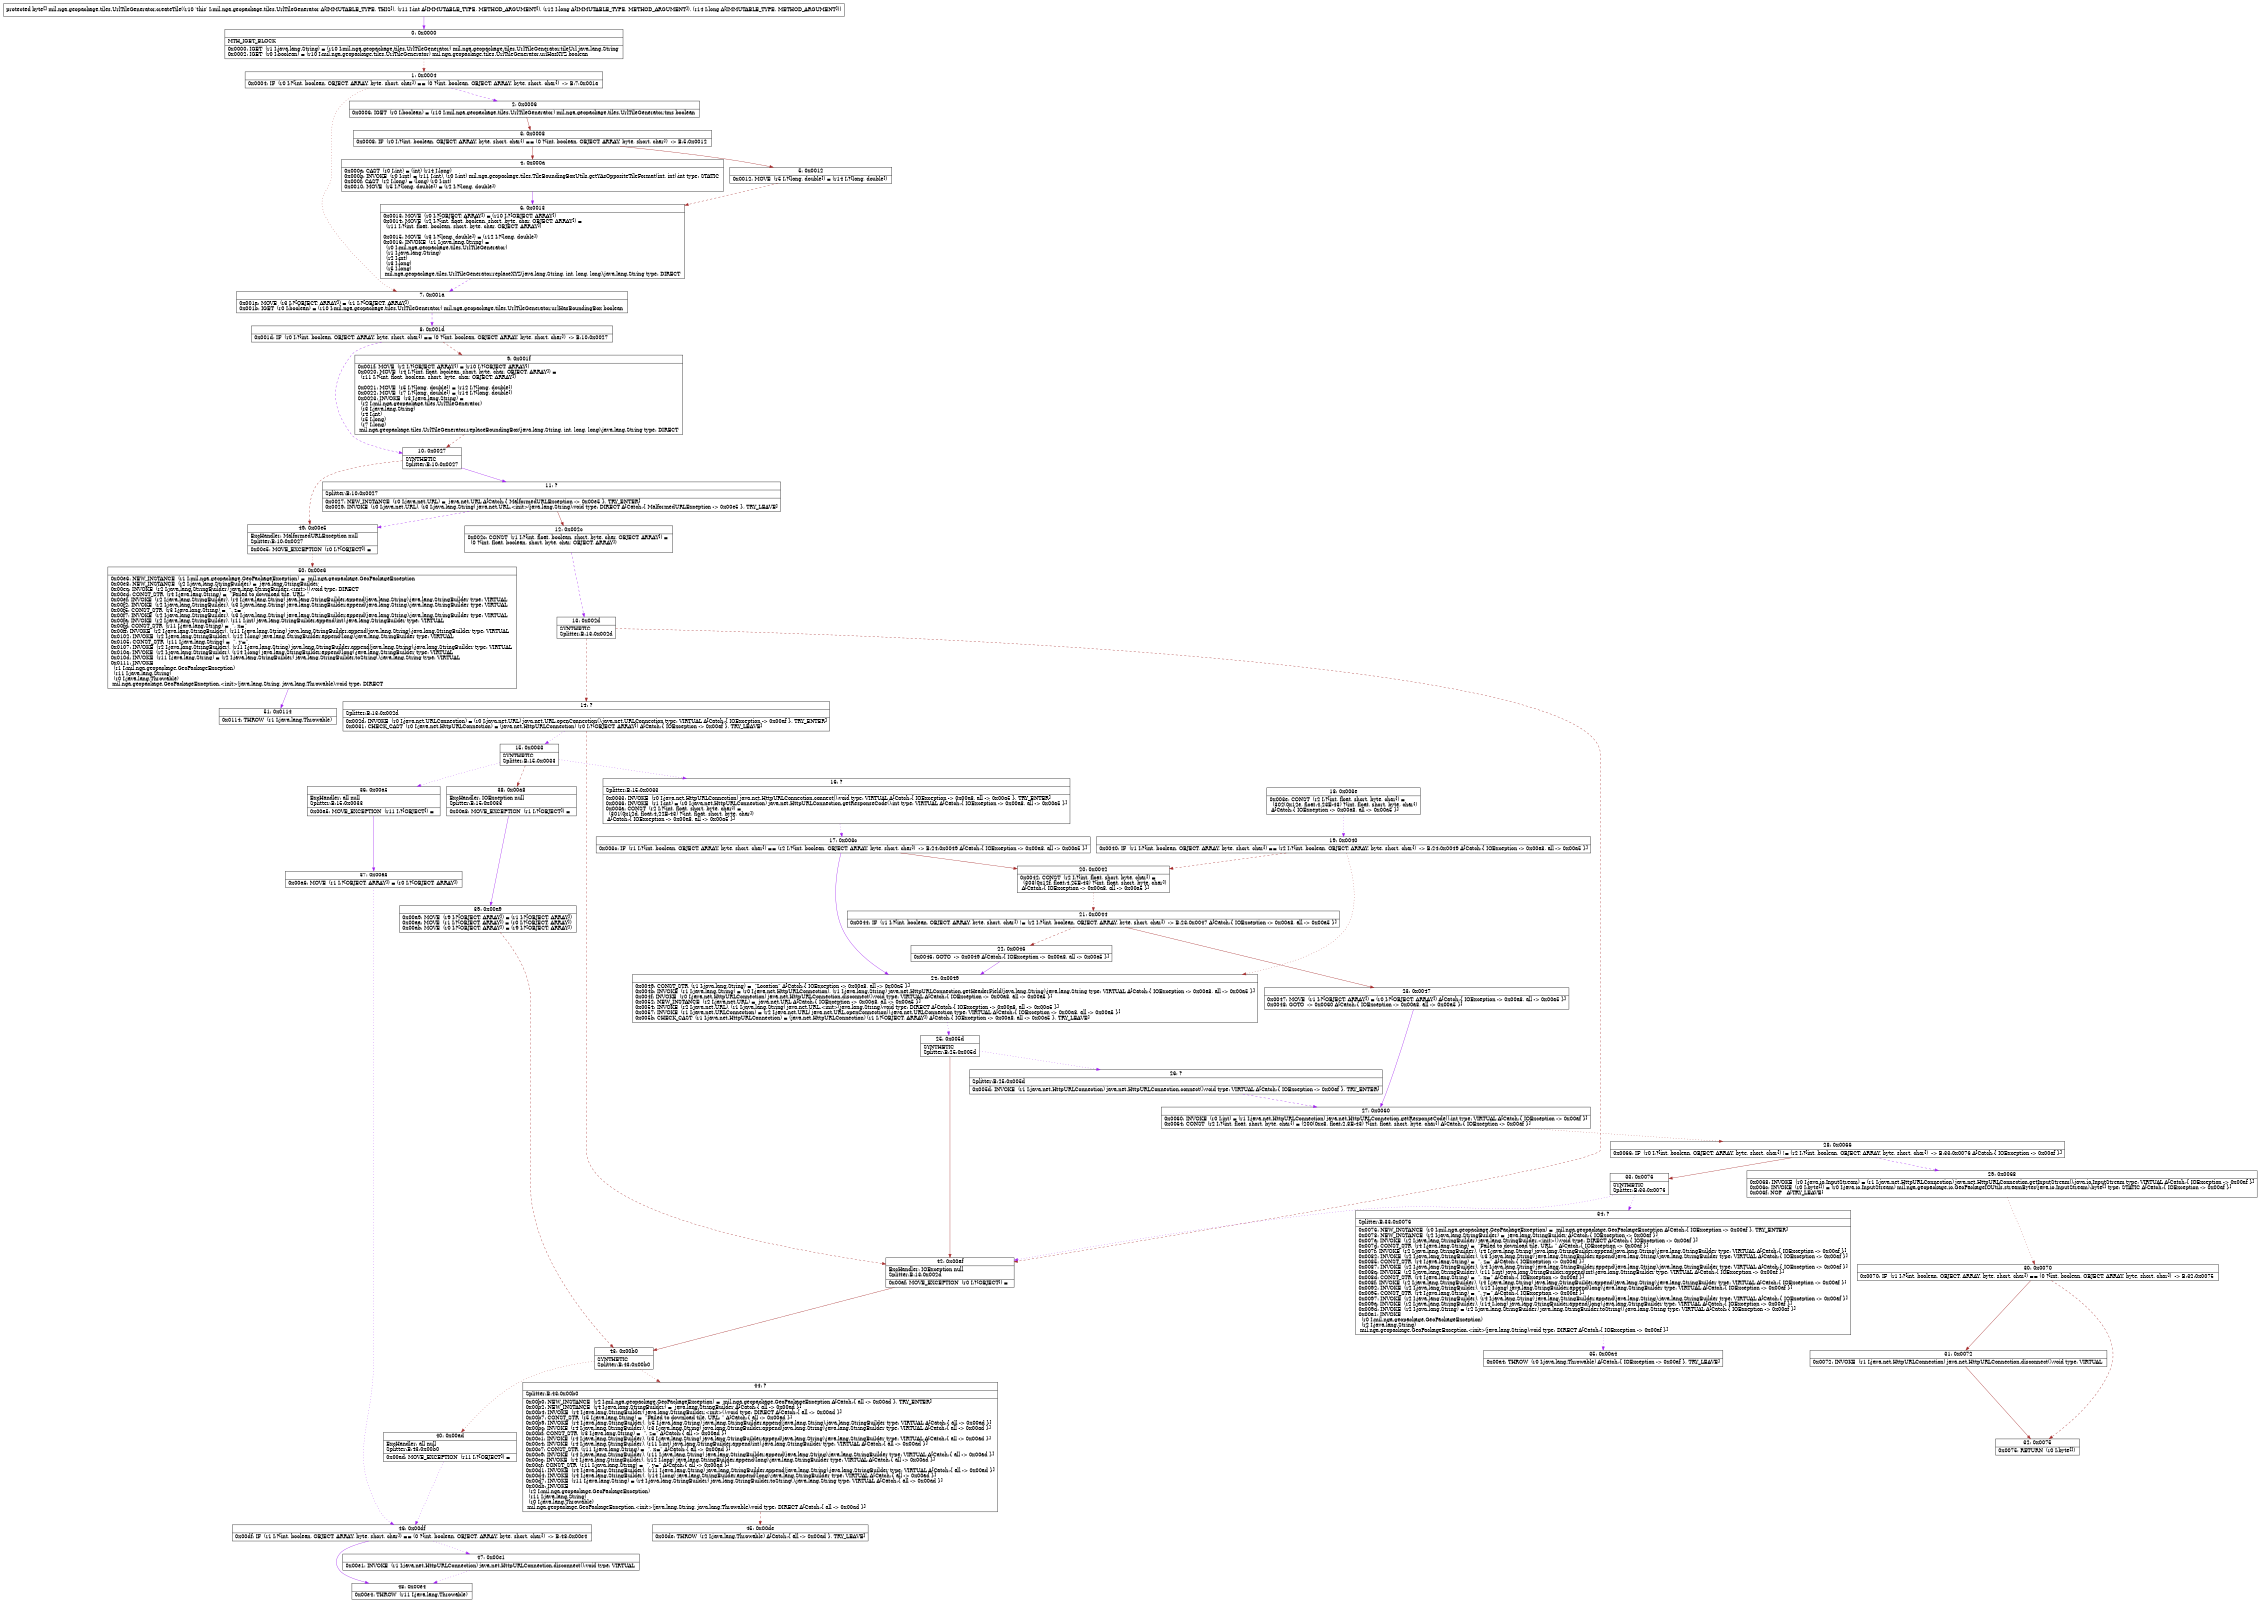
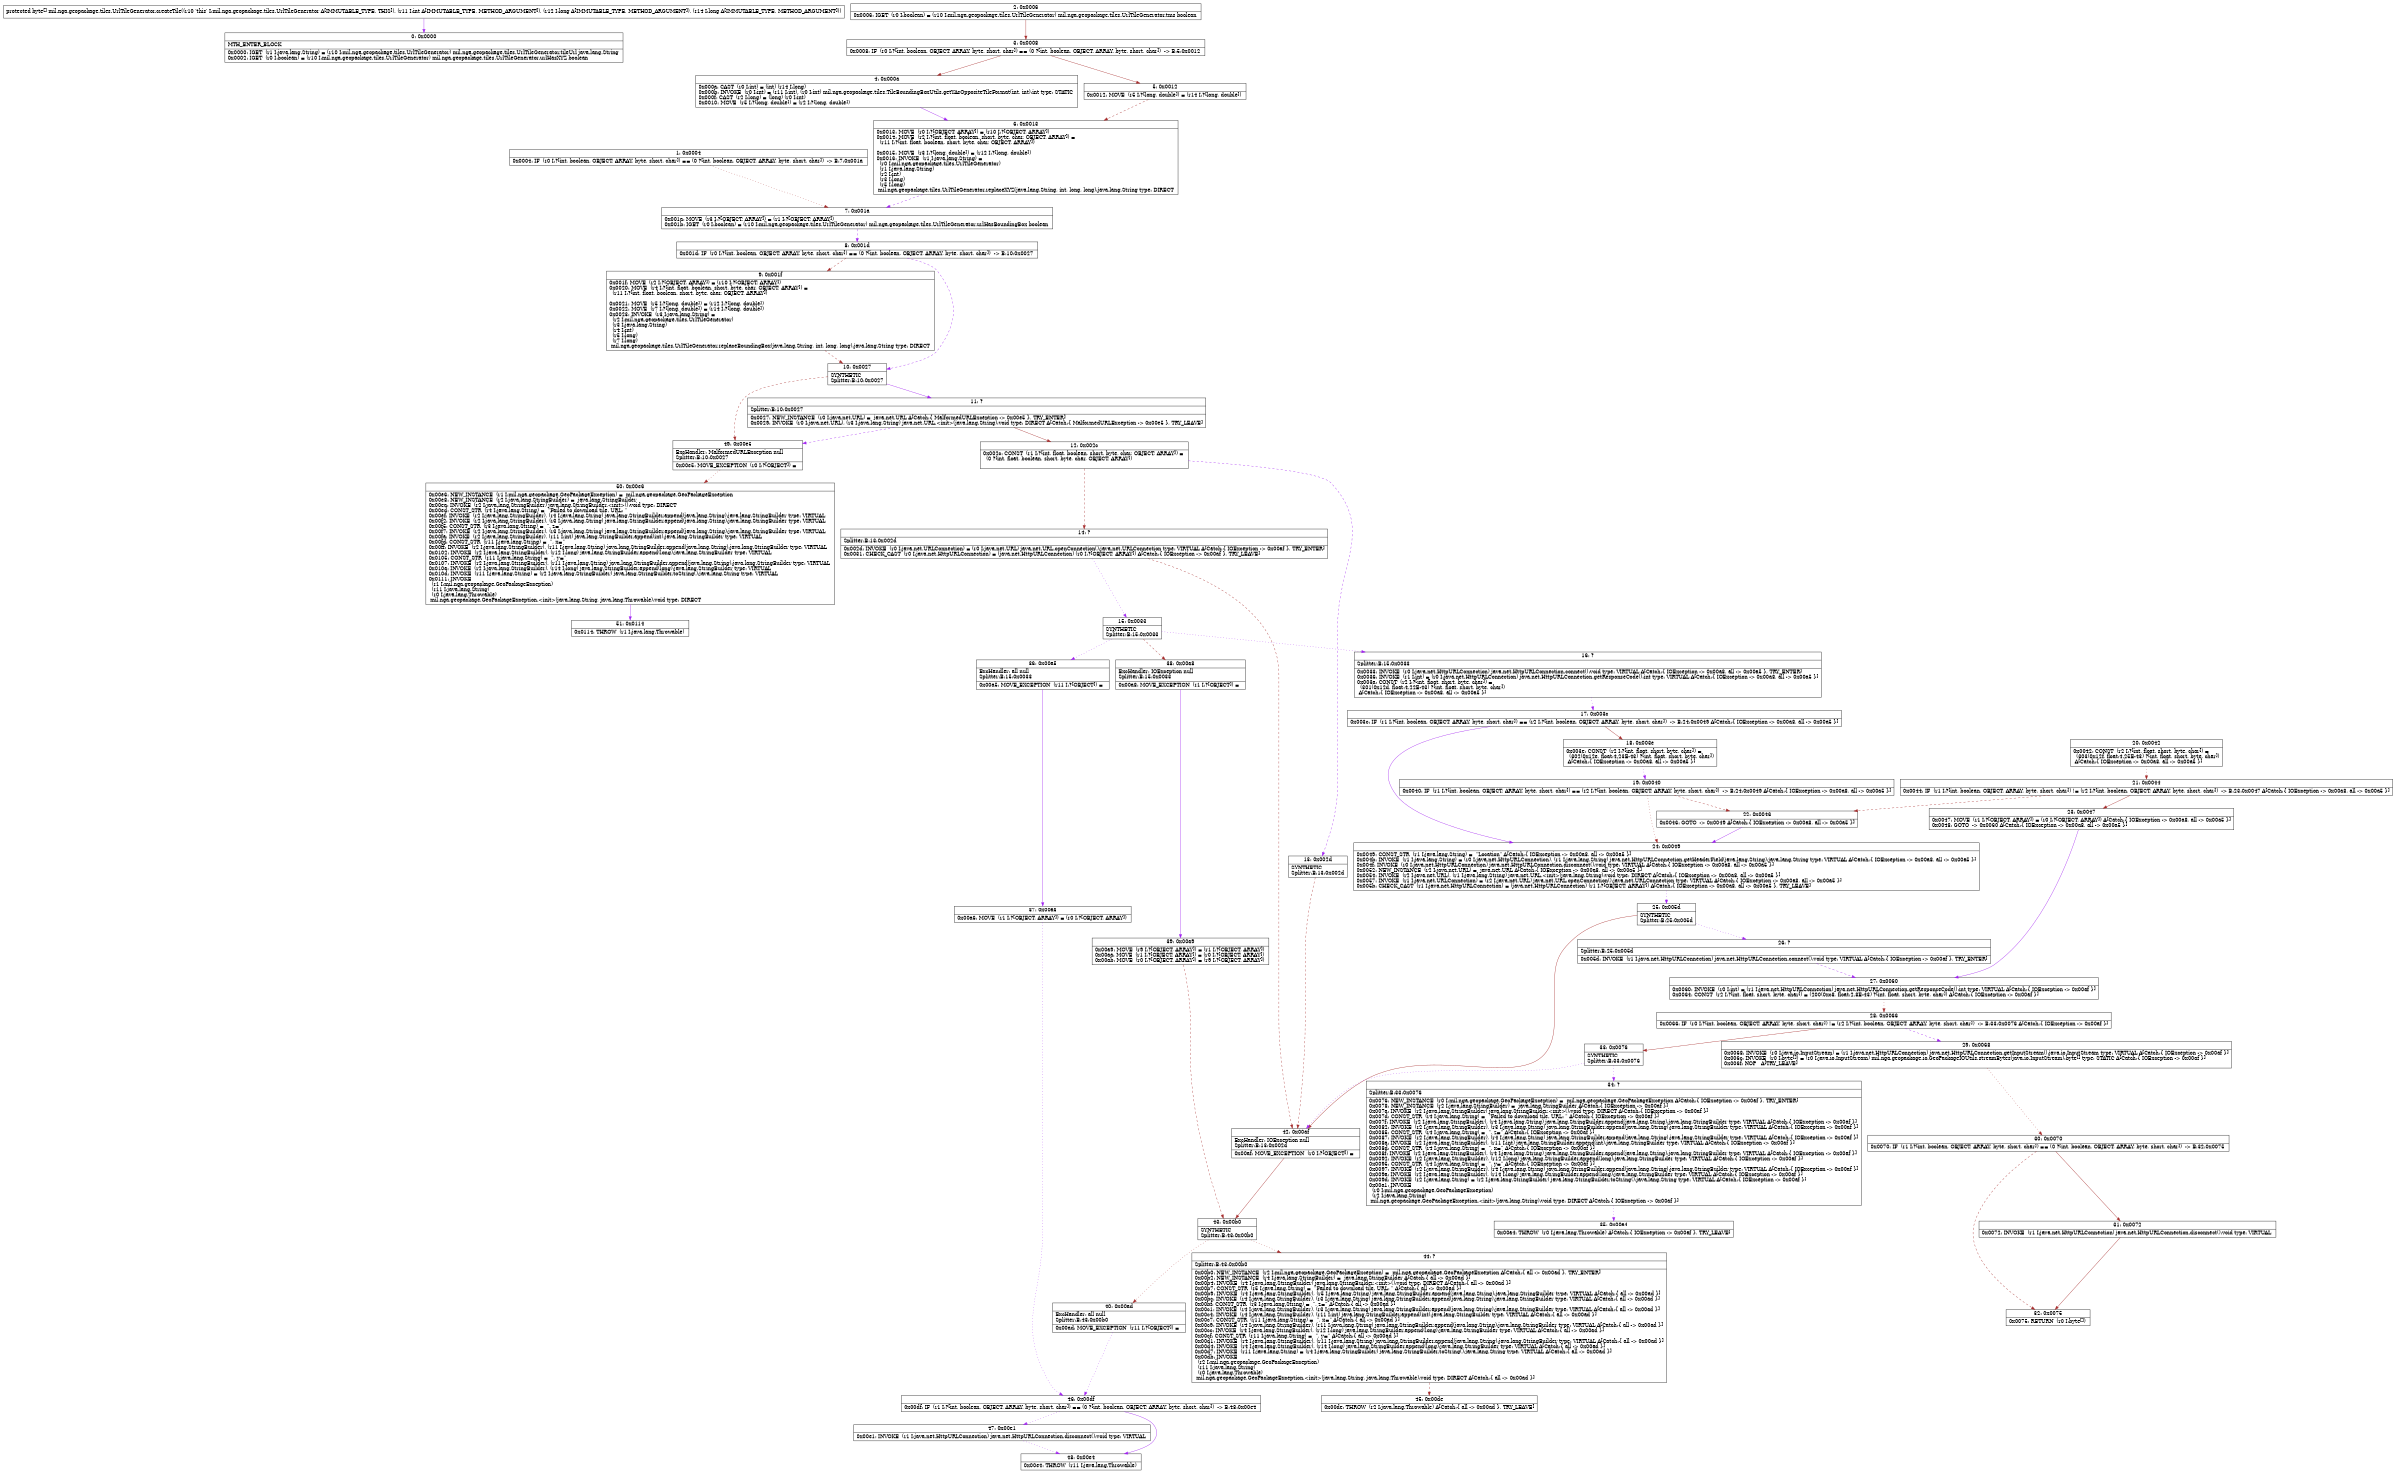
node "0: 0x0000": text "MTH_IGET_BLOCK" -> "MTH_ENTER_BLOCK"
edge "0: 0x0000" -> "1: 0x0004": removed
edge "1: 0x0004" -> "2: 0x0006": removed
edge "13: 0x002d" -> "14: ?": now "12: 0x002c" -> "14: ?"
edge "17: 0x003c" -> "20: 0x0042": now "17: 0x003c" -> "18: 0x003e"
edge "19: 0x0040" -> "20: 0x0042": now "19: 0x0040" -> "22: 0x0046"
